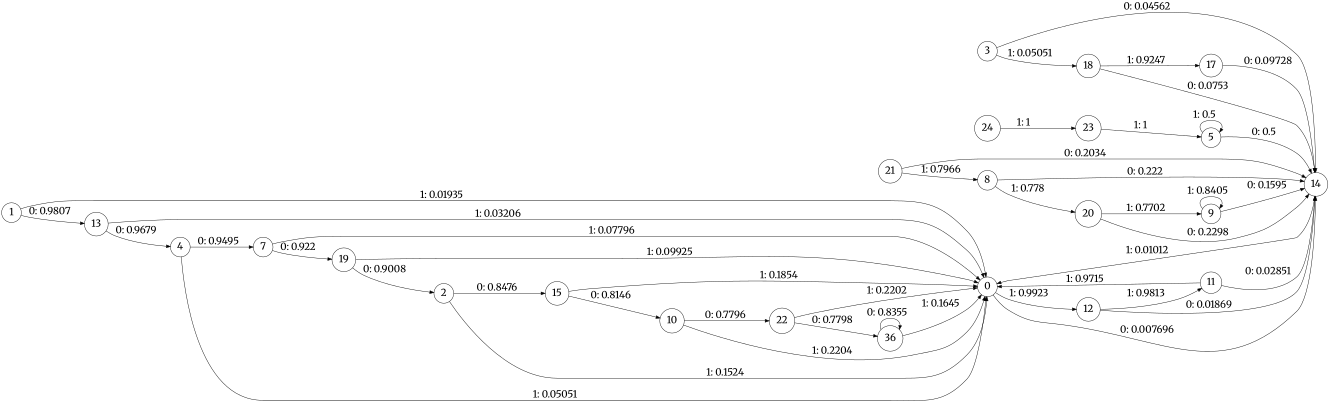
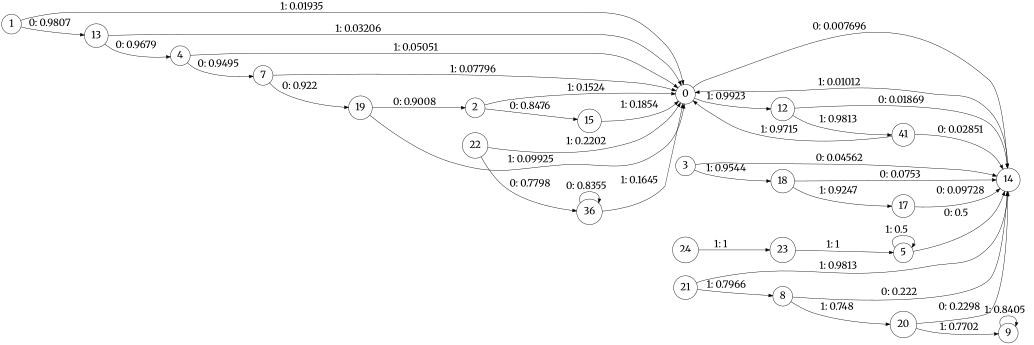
edge "3" -> "18": label "1: 0.05051  " -> "1: 0.9544   "
edge "21" -> "14": label "0: 0.2034   " -> "1: 0.9813   "
edge "8" -> "20": label "1: 0.778    " -> "1: 0.748    "
edge "9" -> "14": removed, label "0: 0.1595"
node "11": label "11" -> "41"
node "10": removed
